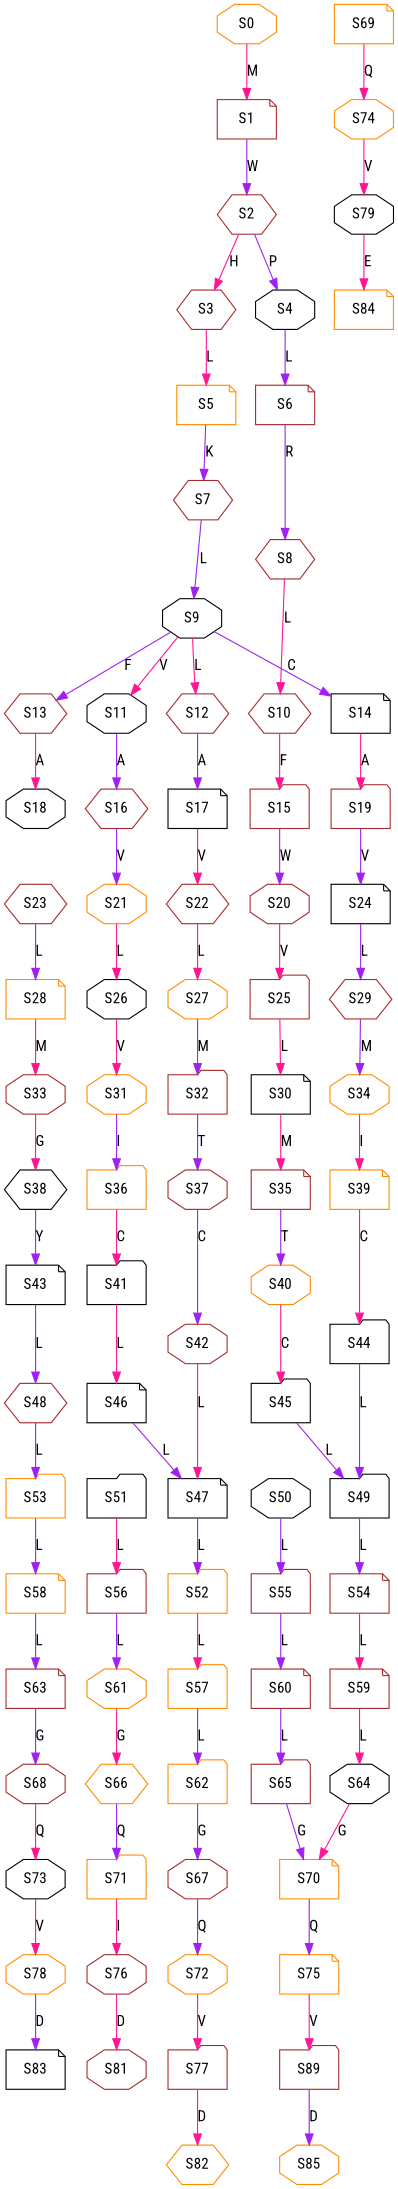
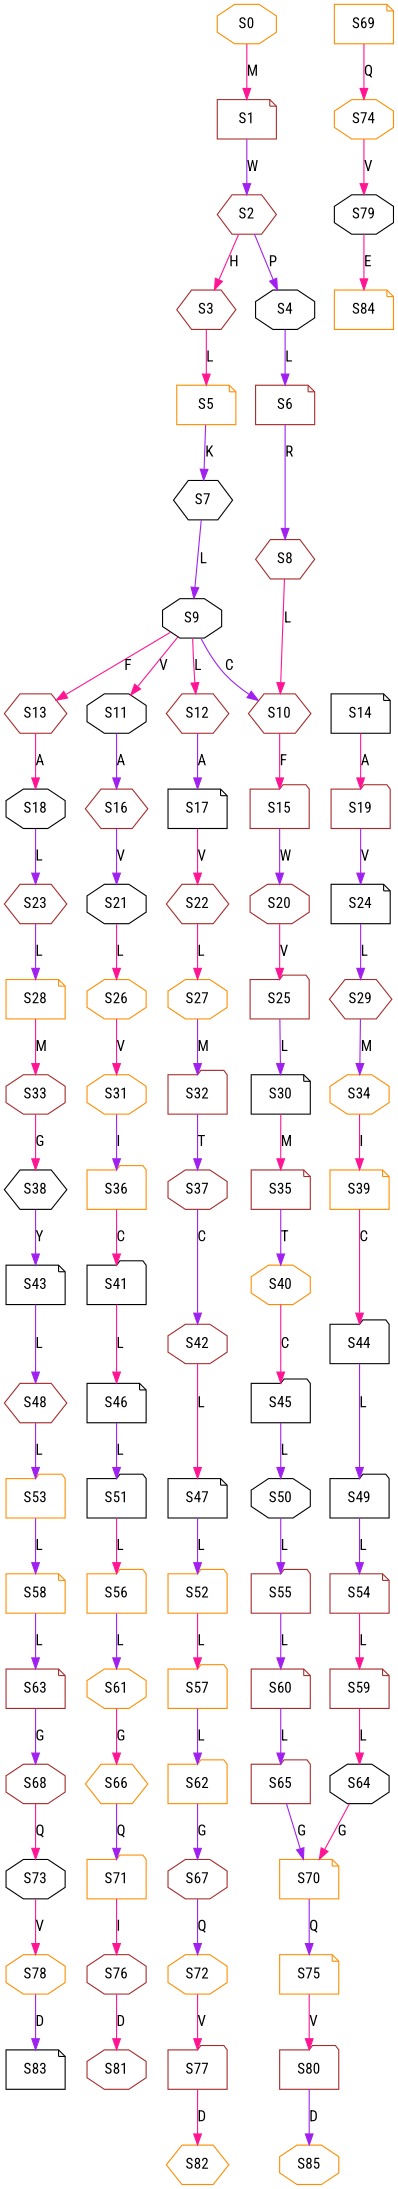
node "S7": color brown -> black
edge "S9" -> "S14": now "S9" -> "S10"
edge "S9" -> "S13": color purple -> deeppink
edge "S18" -> "S23": added, label "L"
node "S21": color darkorange -> black
node "S26": color black -> darkorange
edge "S25" -> "S30": color deeppink -> purple
edge "S46" -> "S47": now "S46" -> "S51"
edge "S45" -> "S49": now "S45" -> "S50"
node "S56": color brown -> darkorange
node "S89": label "S89" -> "S80"
